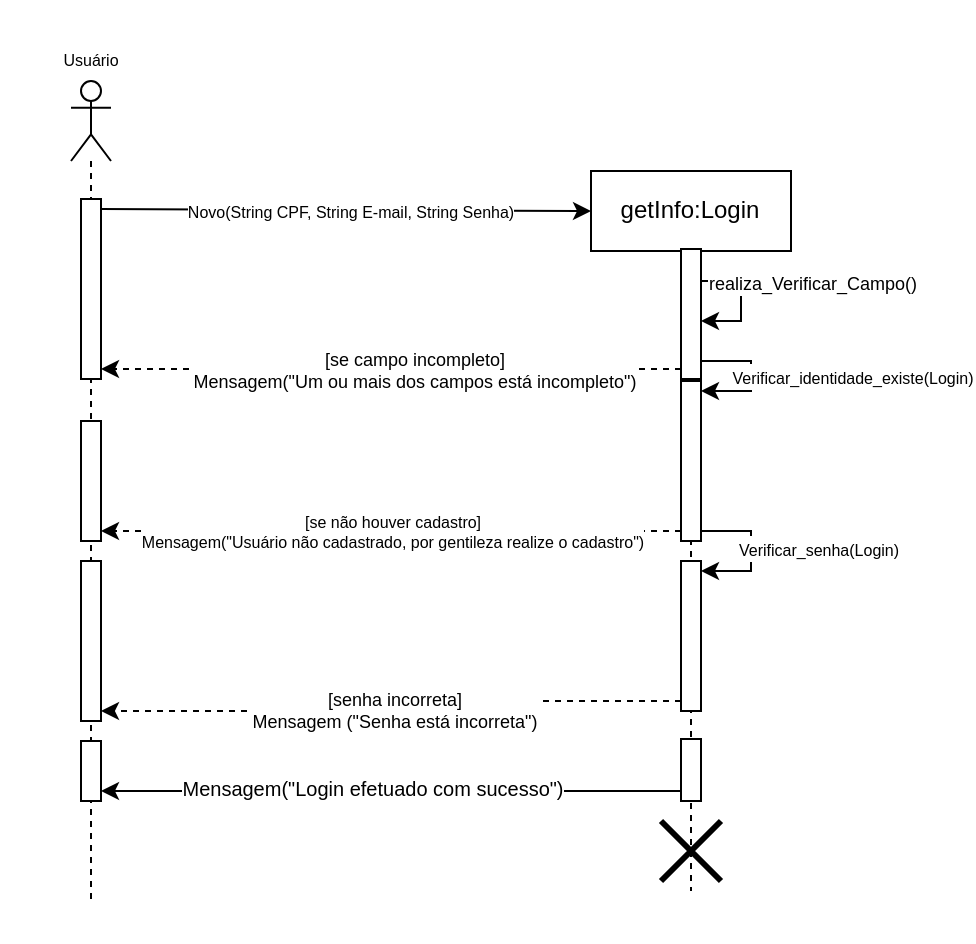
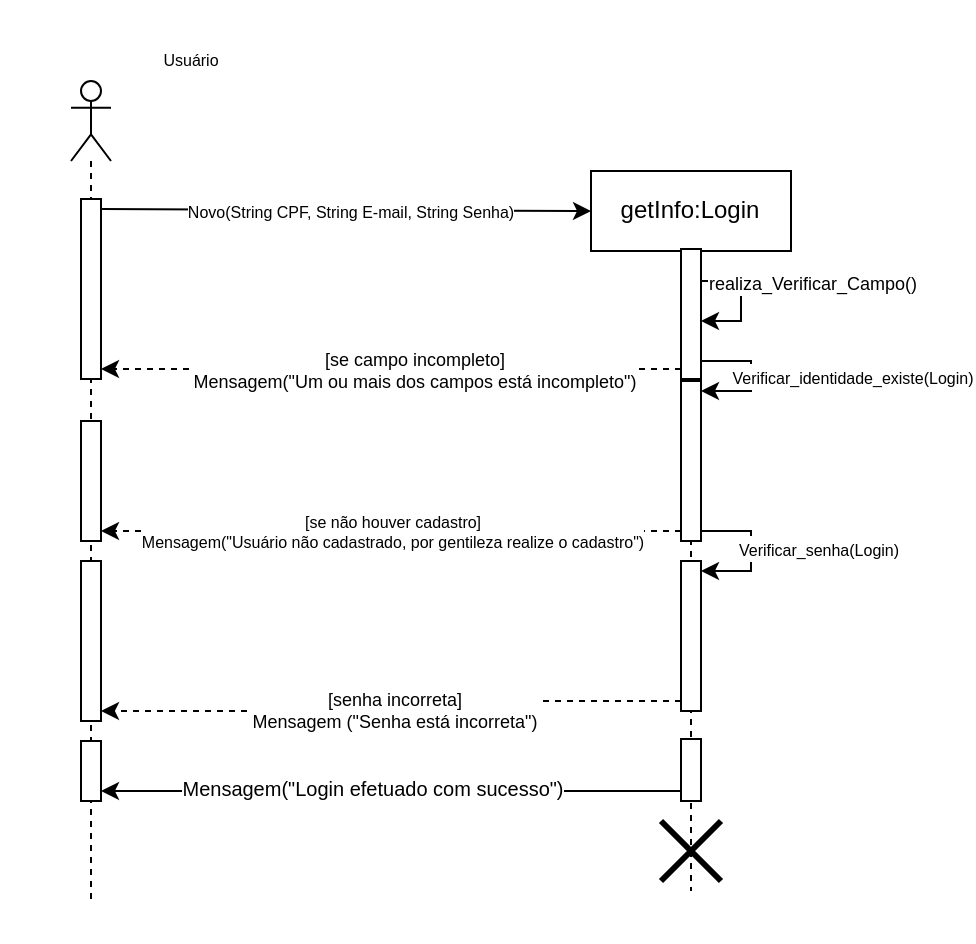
node "Usuário": moved (91, 61) -> (191, 61)
